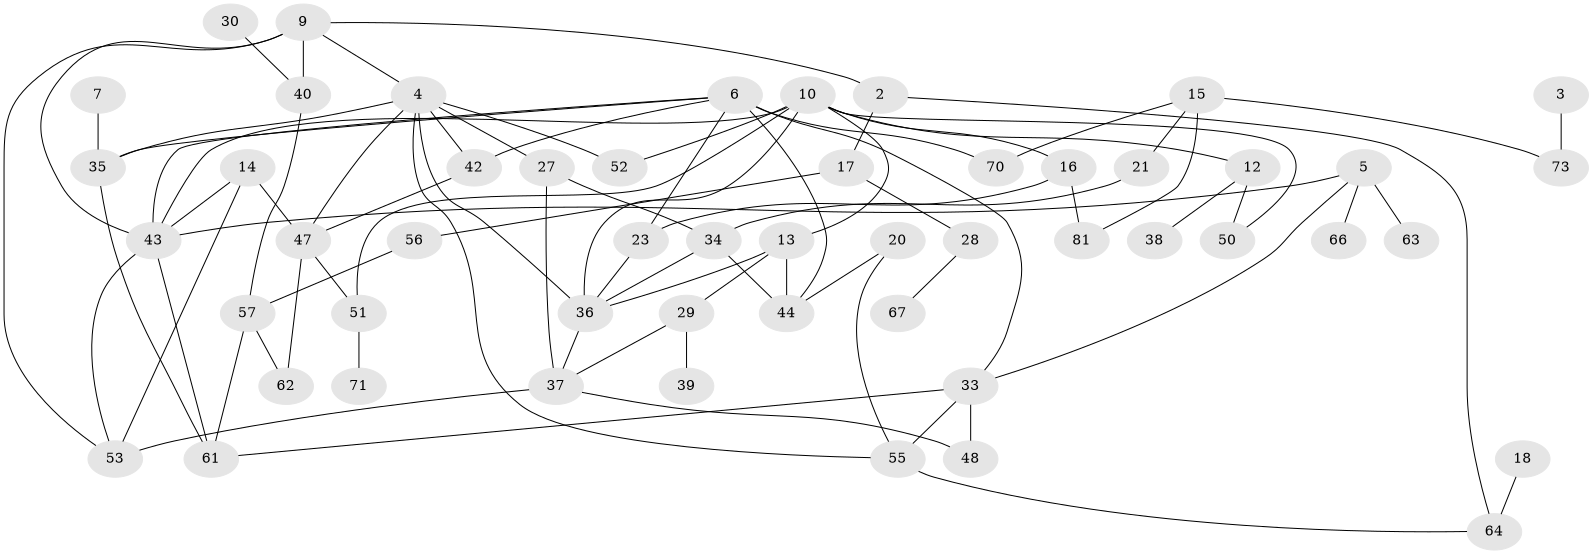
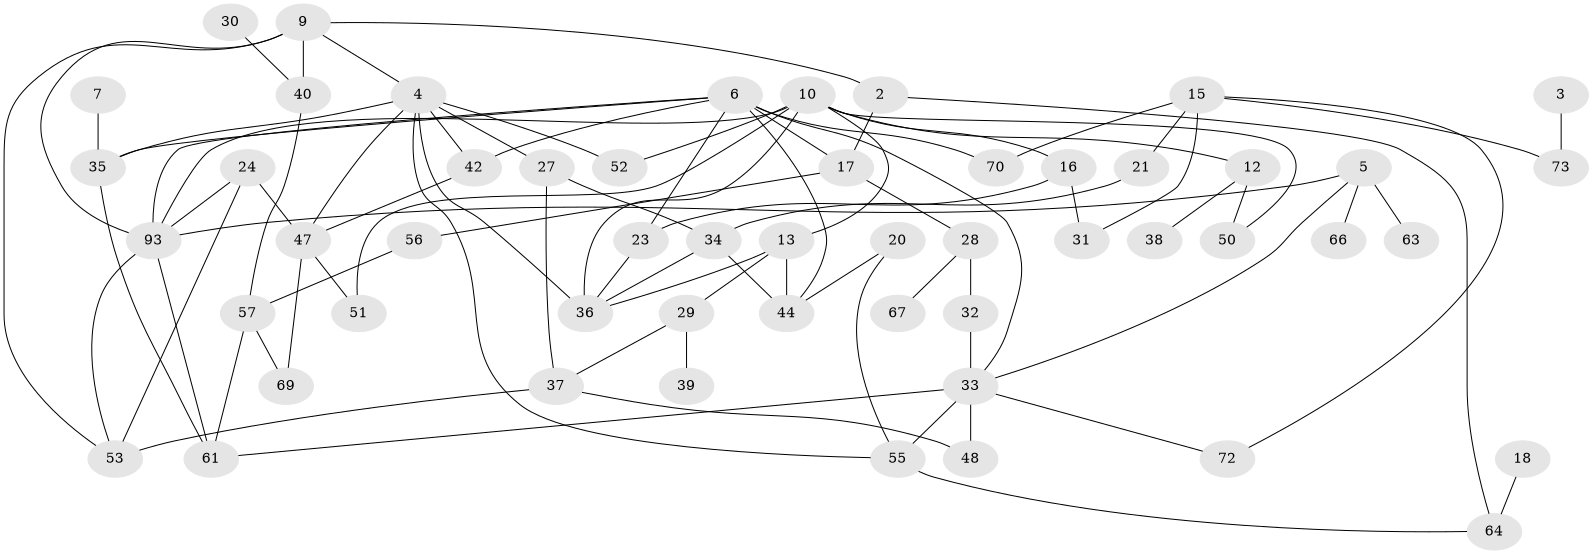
edge "6" -- "17": added
node "14": label "14" -> "24"
node "43": label "43" -> "93"
node "81": label "81" -> "31"
node "32": added
edge "36" -- "37": removed
node "62": label "62" -> "69"
node "71": removed
node "72": added
